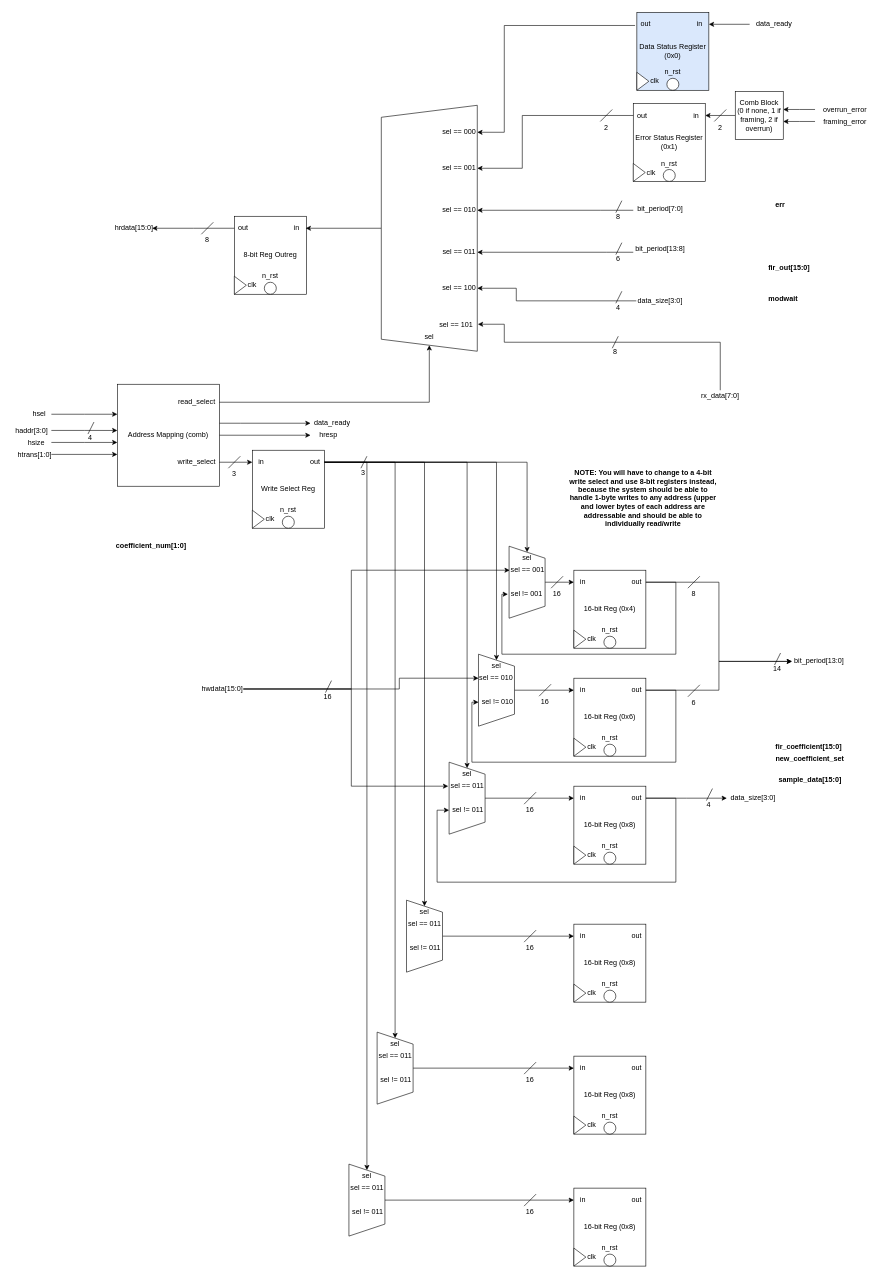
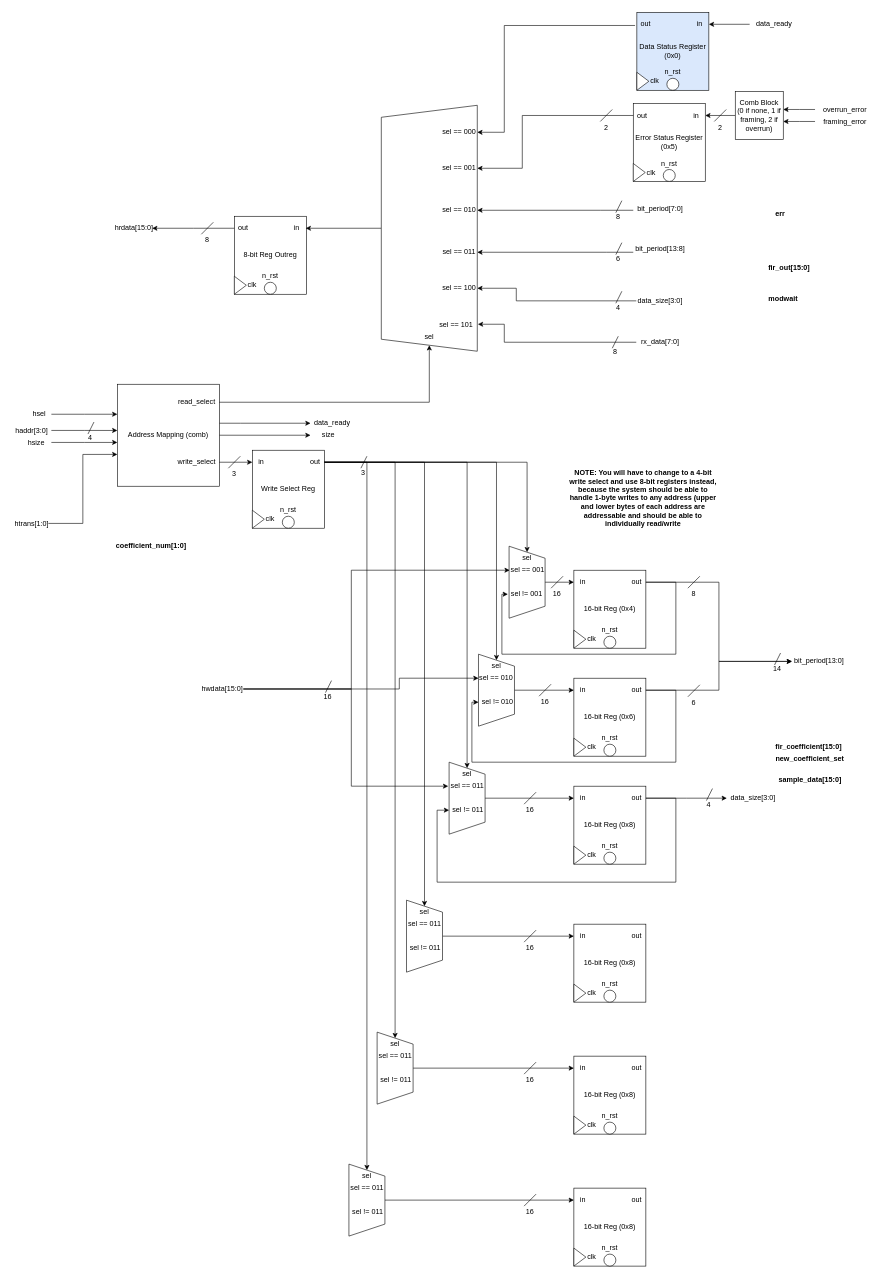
node "Error Status Register (0x1)": label "Error Status Register (0x1)" -> "Error Status Register (0x5)"
node "err": moved (780, 205) -> (780, 214)
node "rx_data[7:0]": moved (720, 396) -> (660, 342)
node "hresp": label "hresp" -> "size"
node "htrans[1:0]": moved (35, 455) -> (32, 524)
